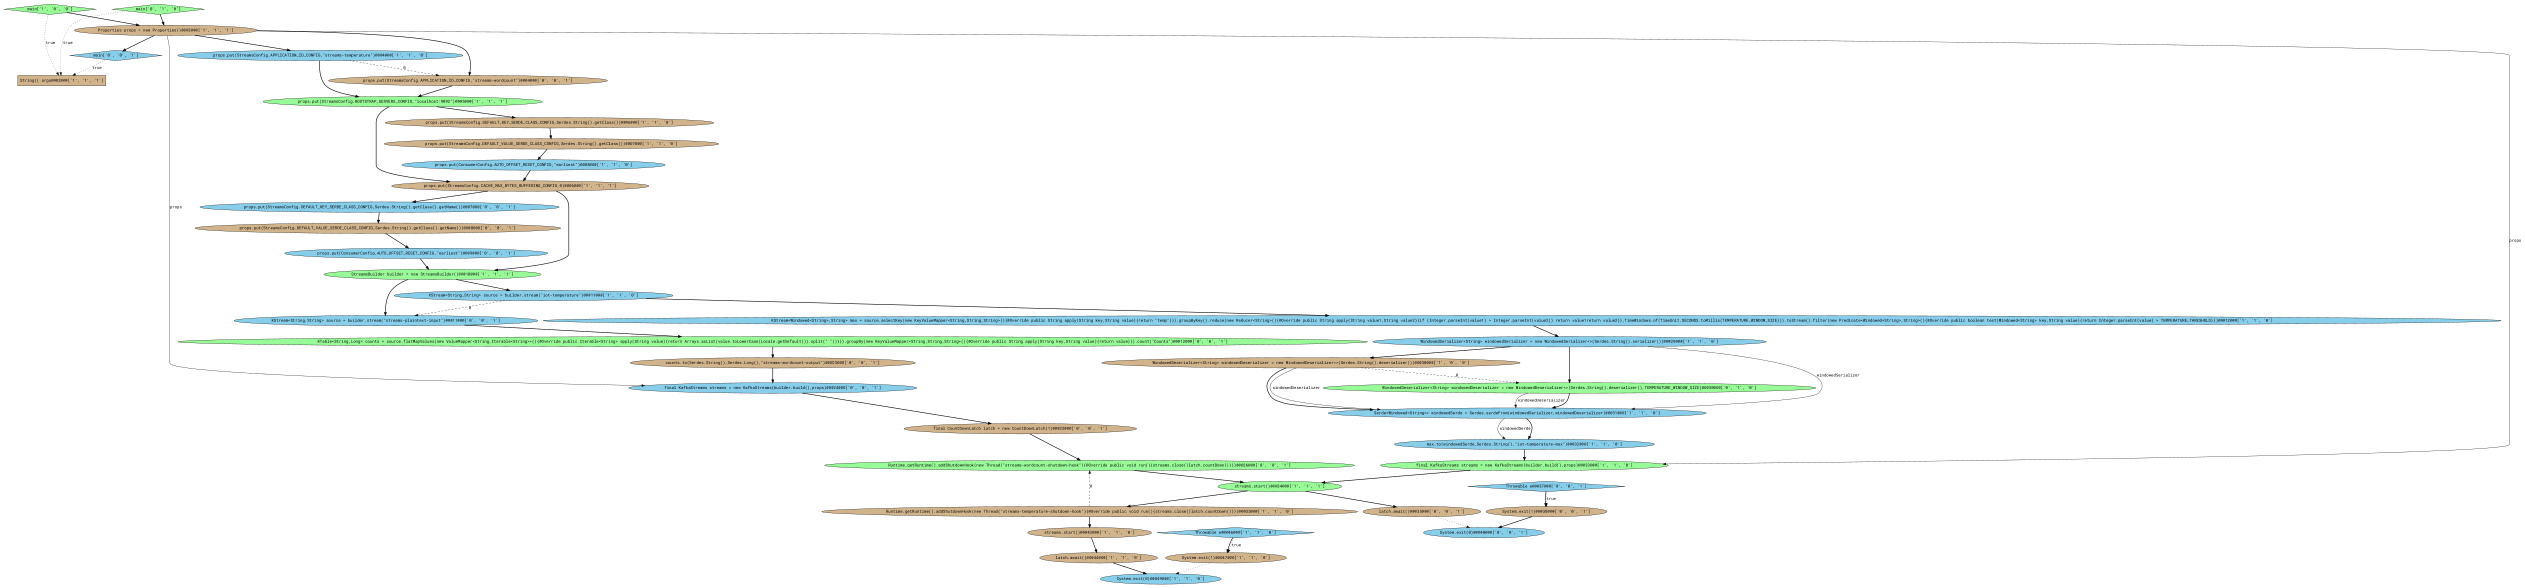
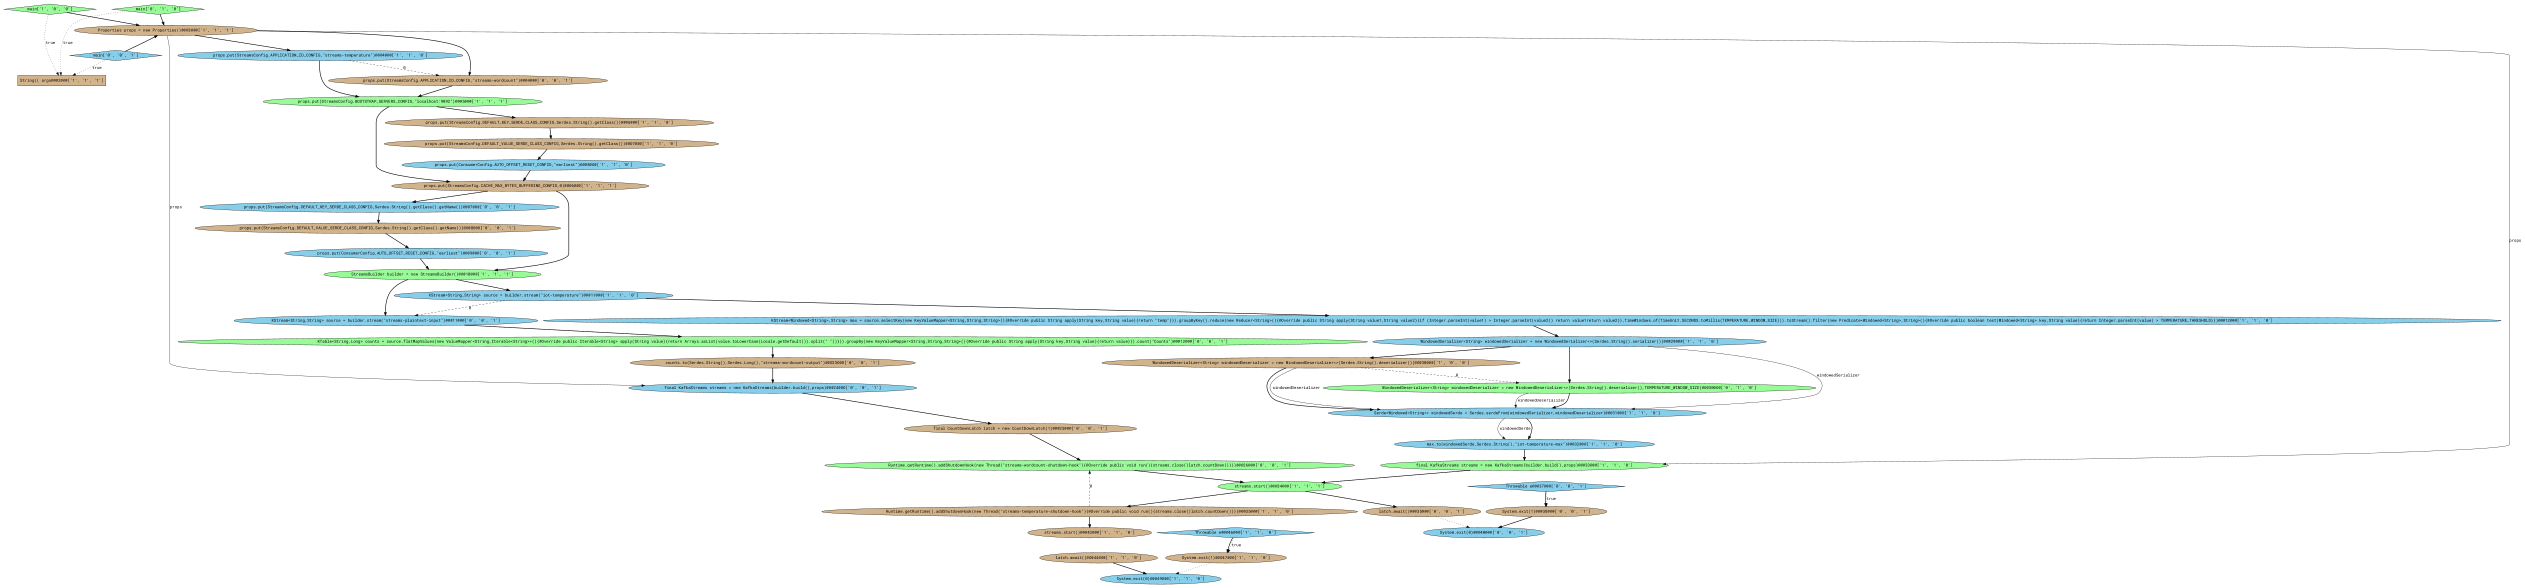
edge "Properties props = new Properties()@@@3@@@['1', '1', '1']" -> "main['0', '0', '1']": reversed
edge "streams.start()@@@43@@@['1', '1', '0']" -> "latch.await()@@@44@@@['1', '1', '0']": removed
